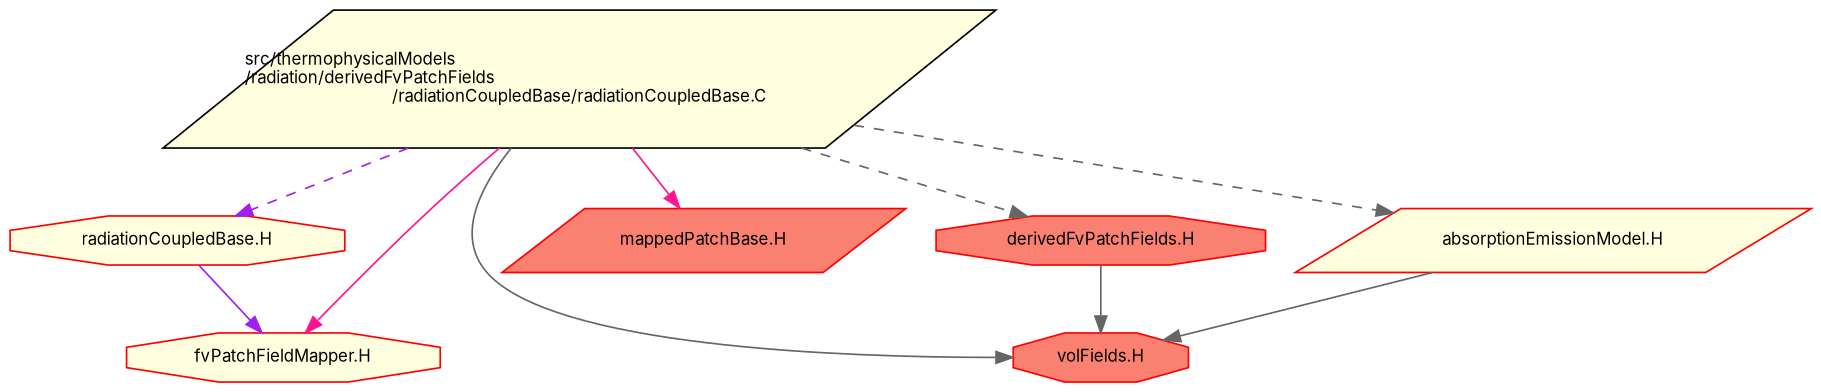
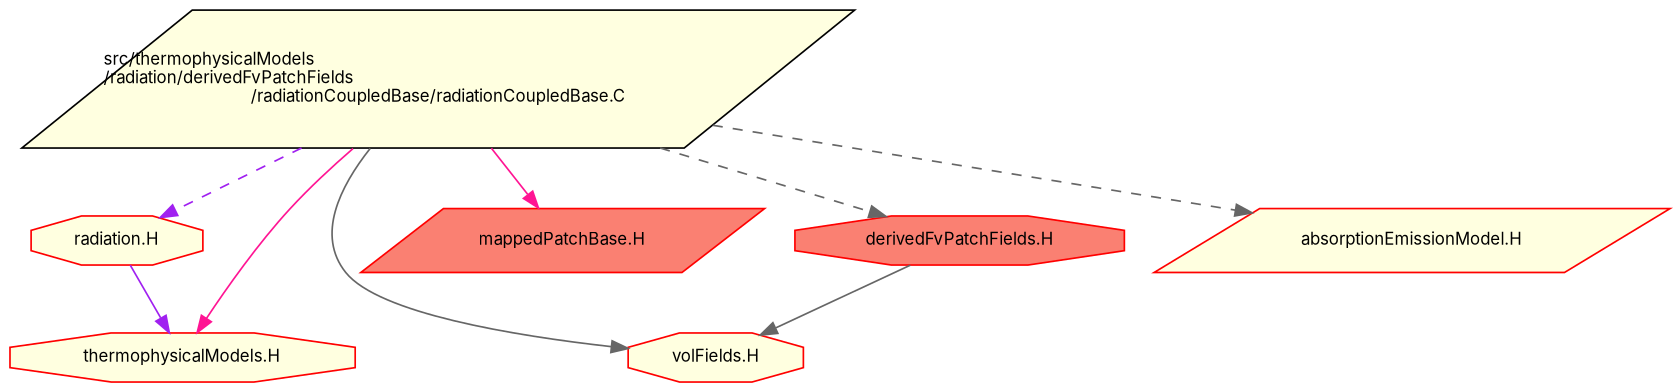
node "radiationCoupledBase.H": label "radiationCoupledBase.H" -> "radiation.H"
edge "absorptionEmissionModel.H" -> "volFields.H": removed
node "fvPatchFieldMapper.H": label "fvPatchFieldMapper.H" -> "thermophysicalModels.H"
node "volFields.H": fillcolor salmon -> lightyellow
